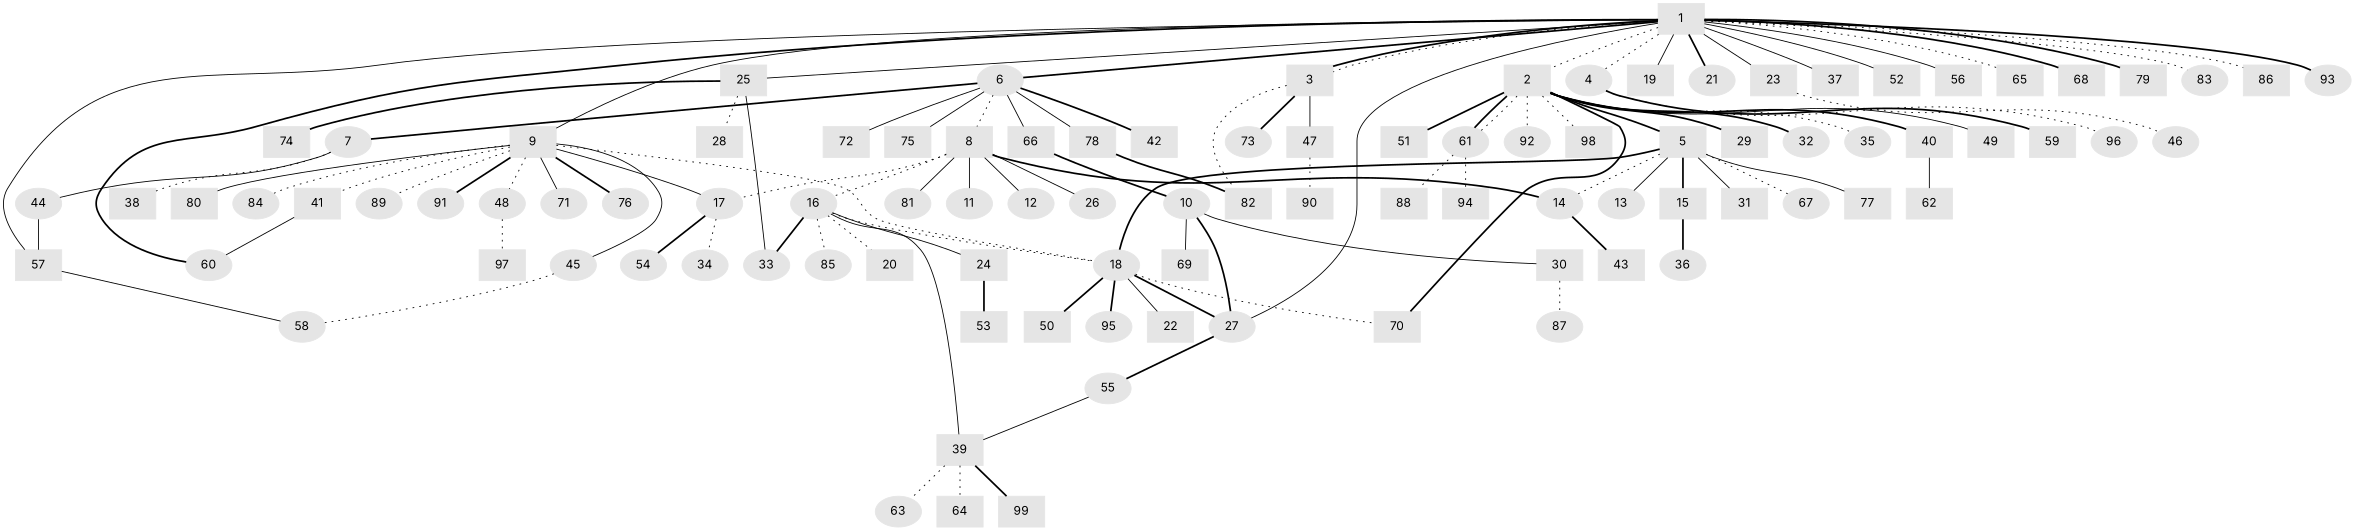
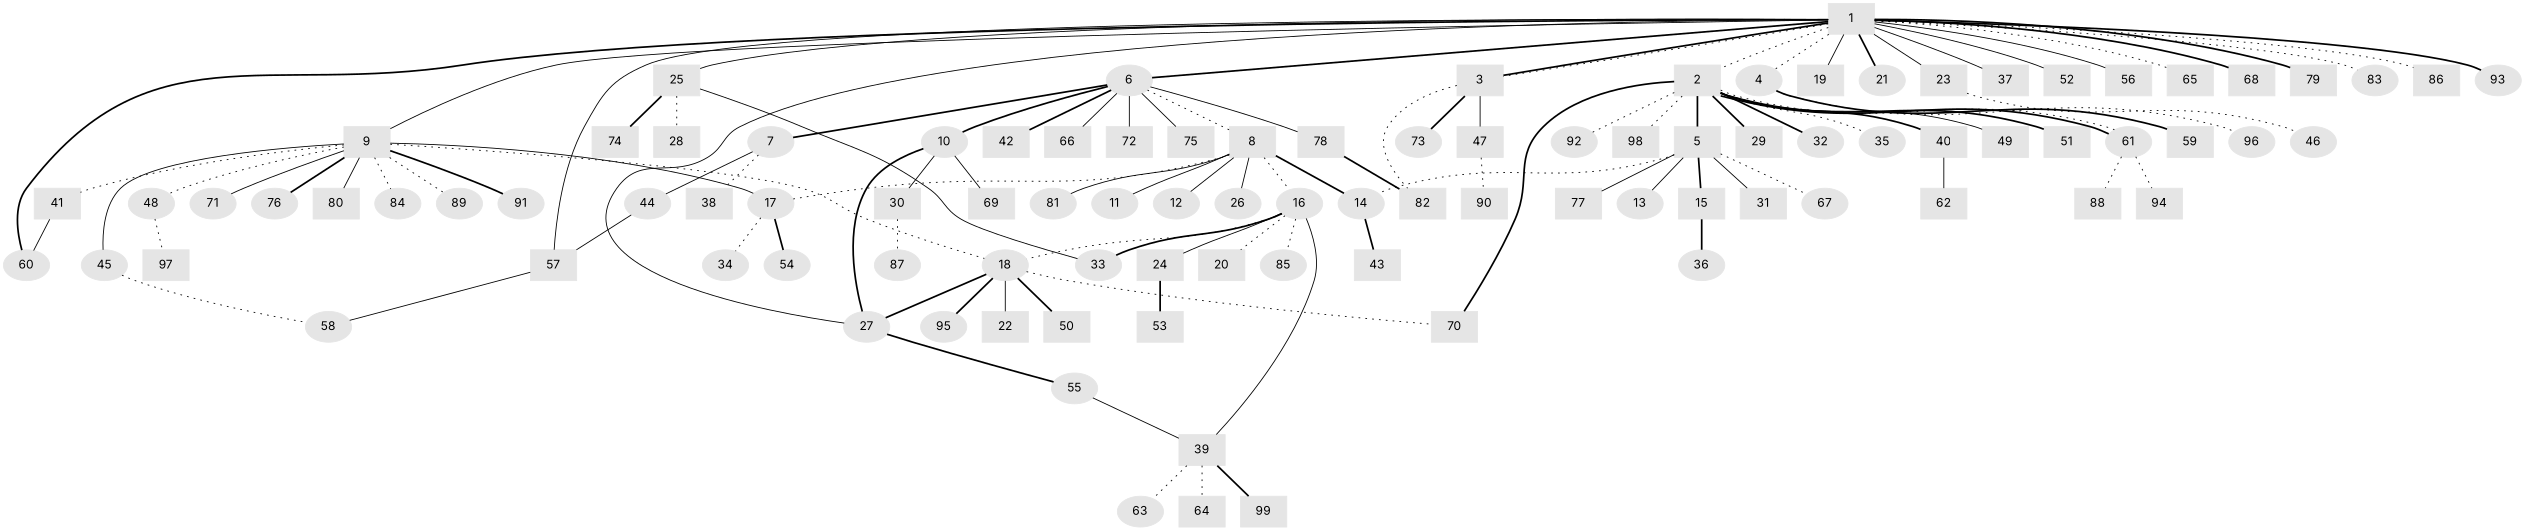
edge "5" -- "18": removed
edge "66" -- "10": now "6" -- "10"
